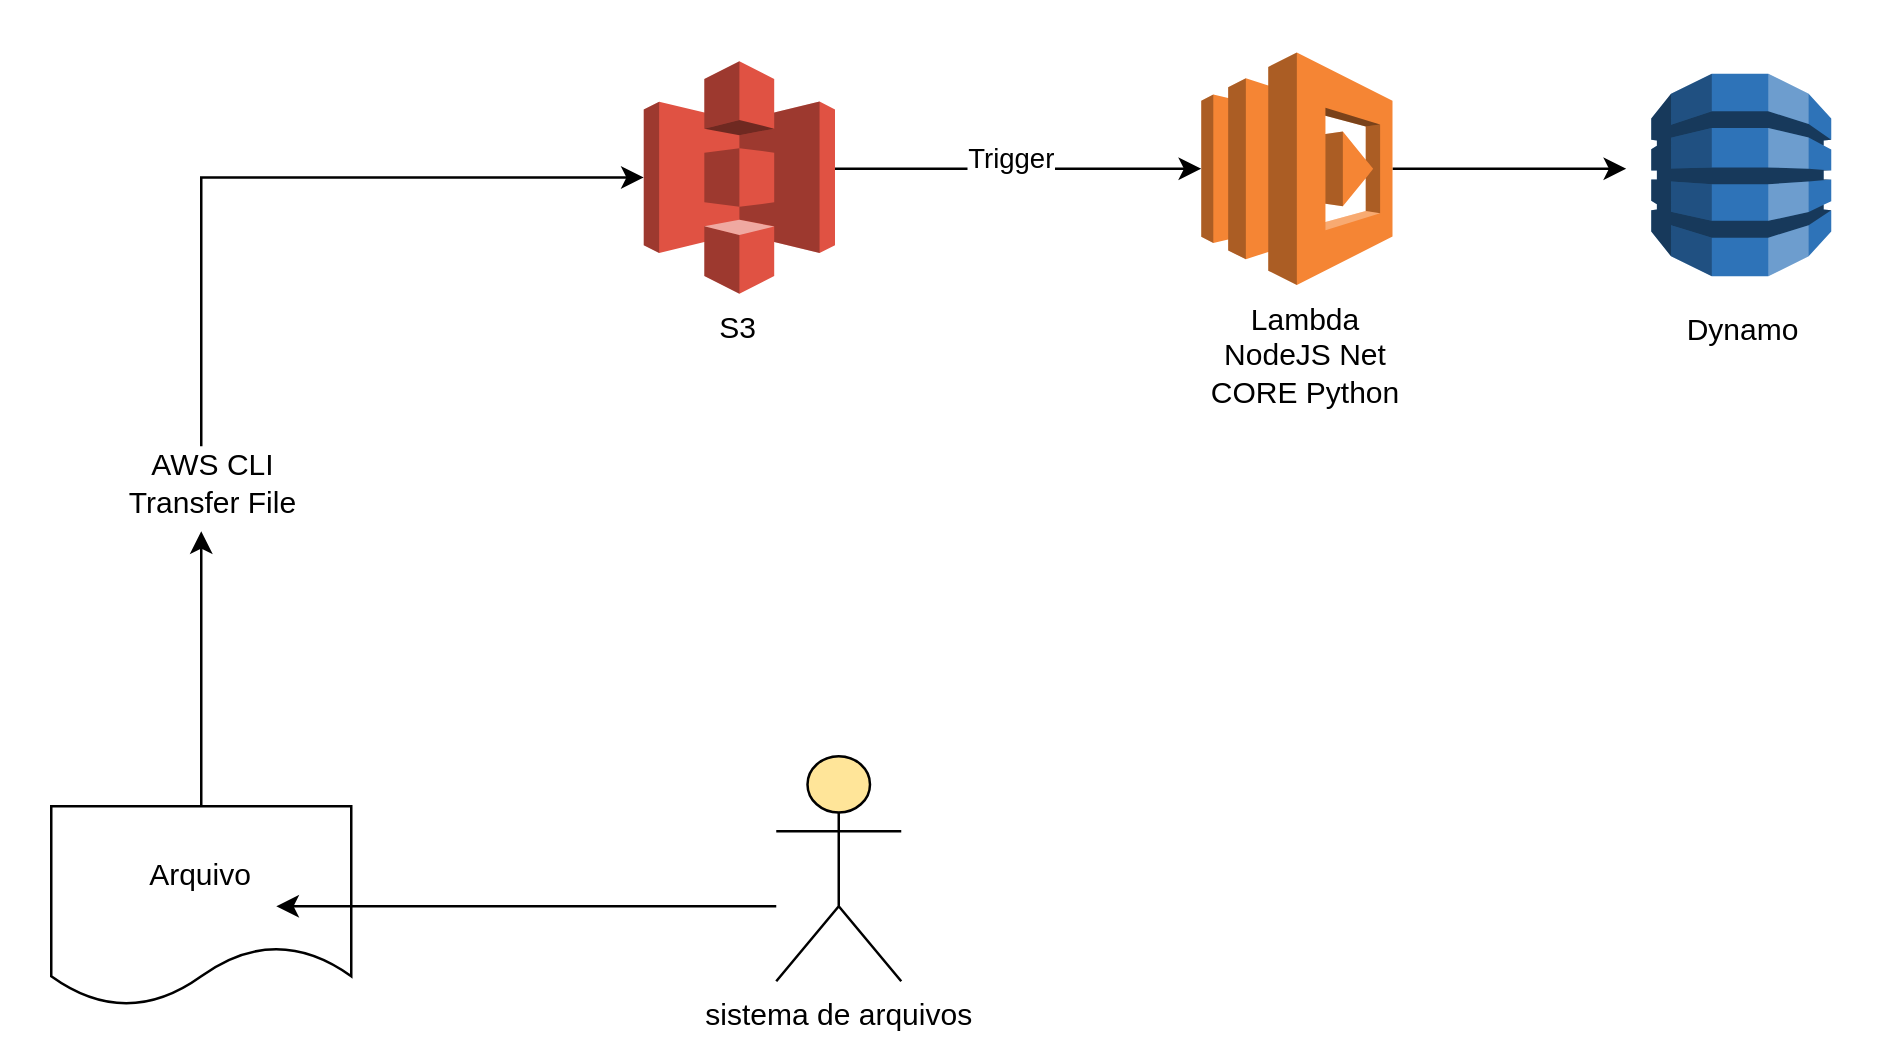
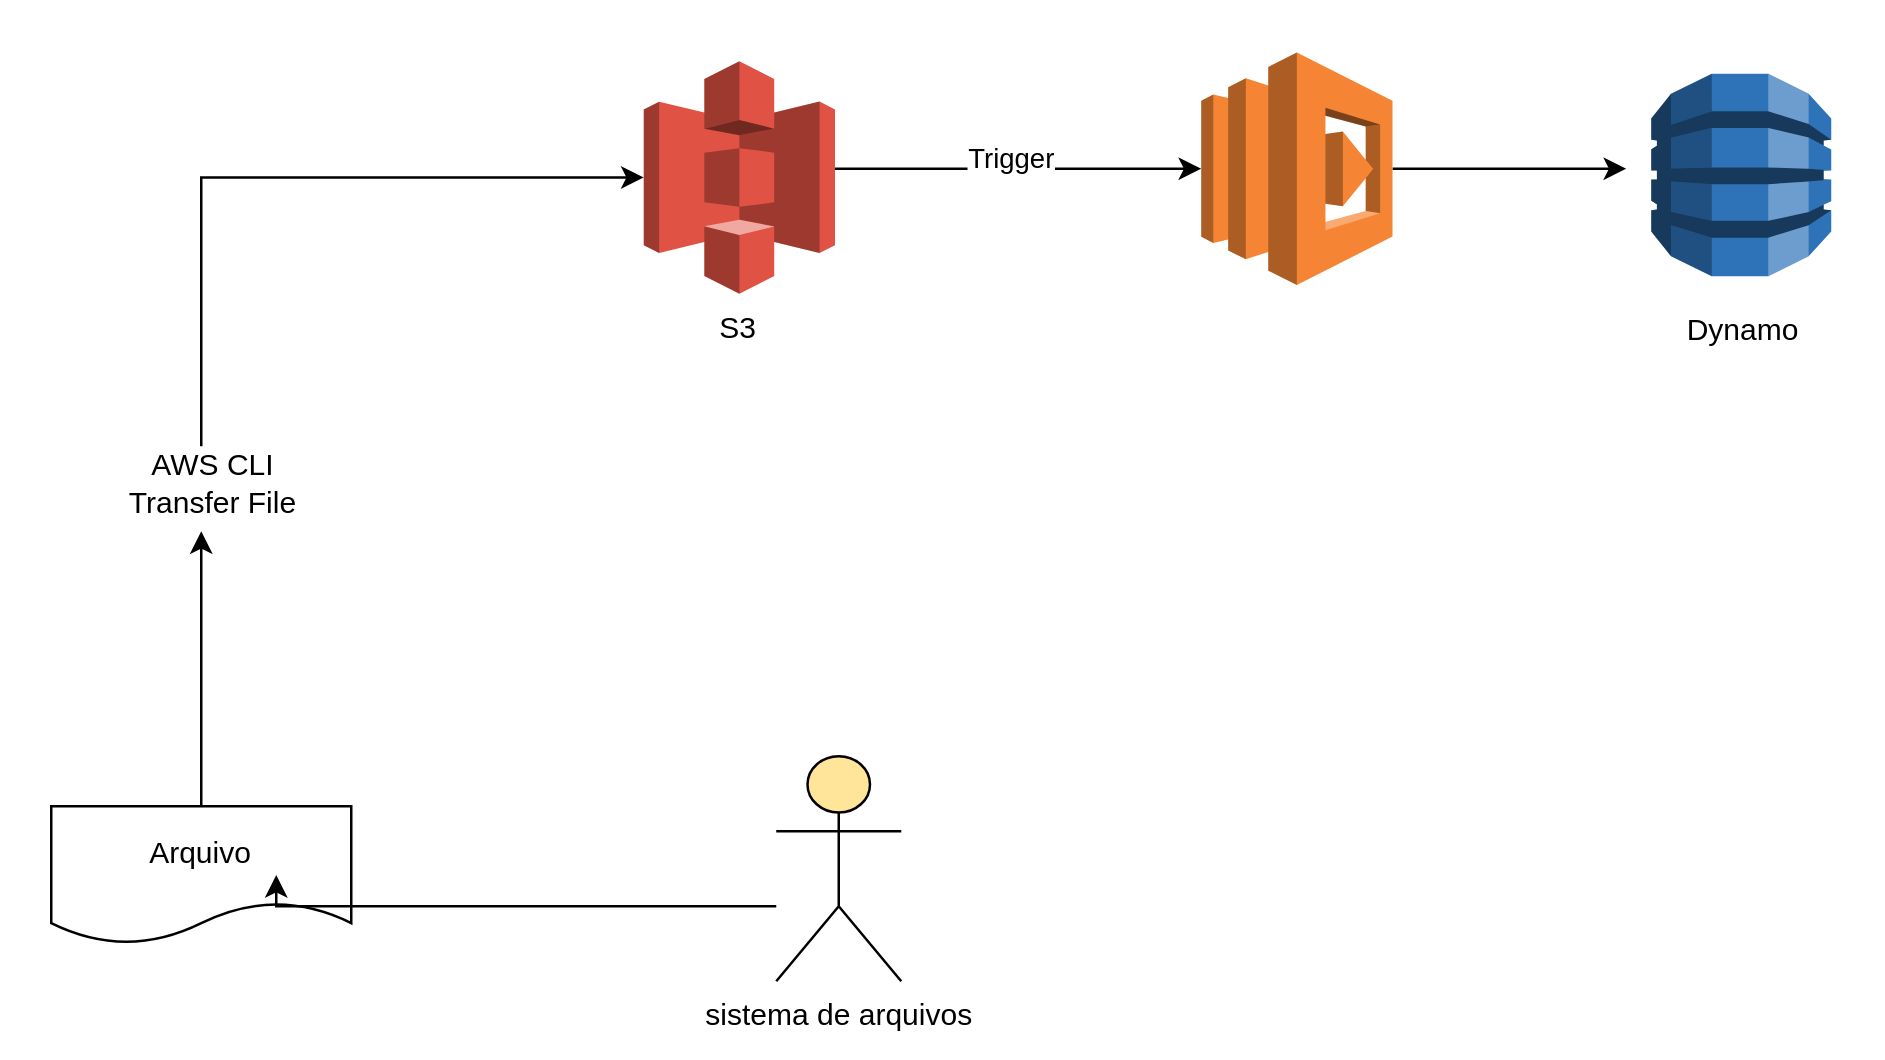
node "Lambda NodeJS Net CORE Python": removed
node "Arquivo": size 300x200 -> 300x138
